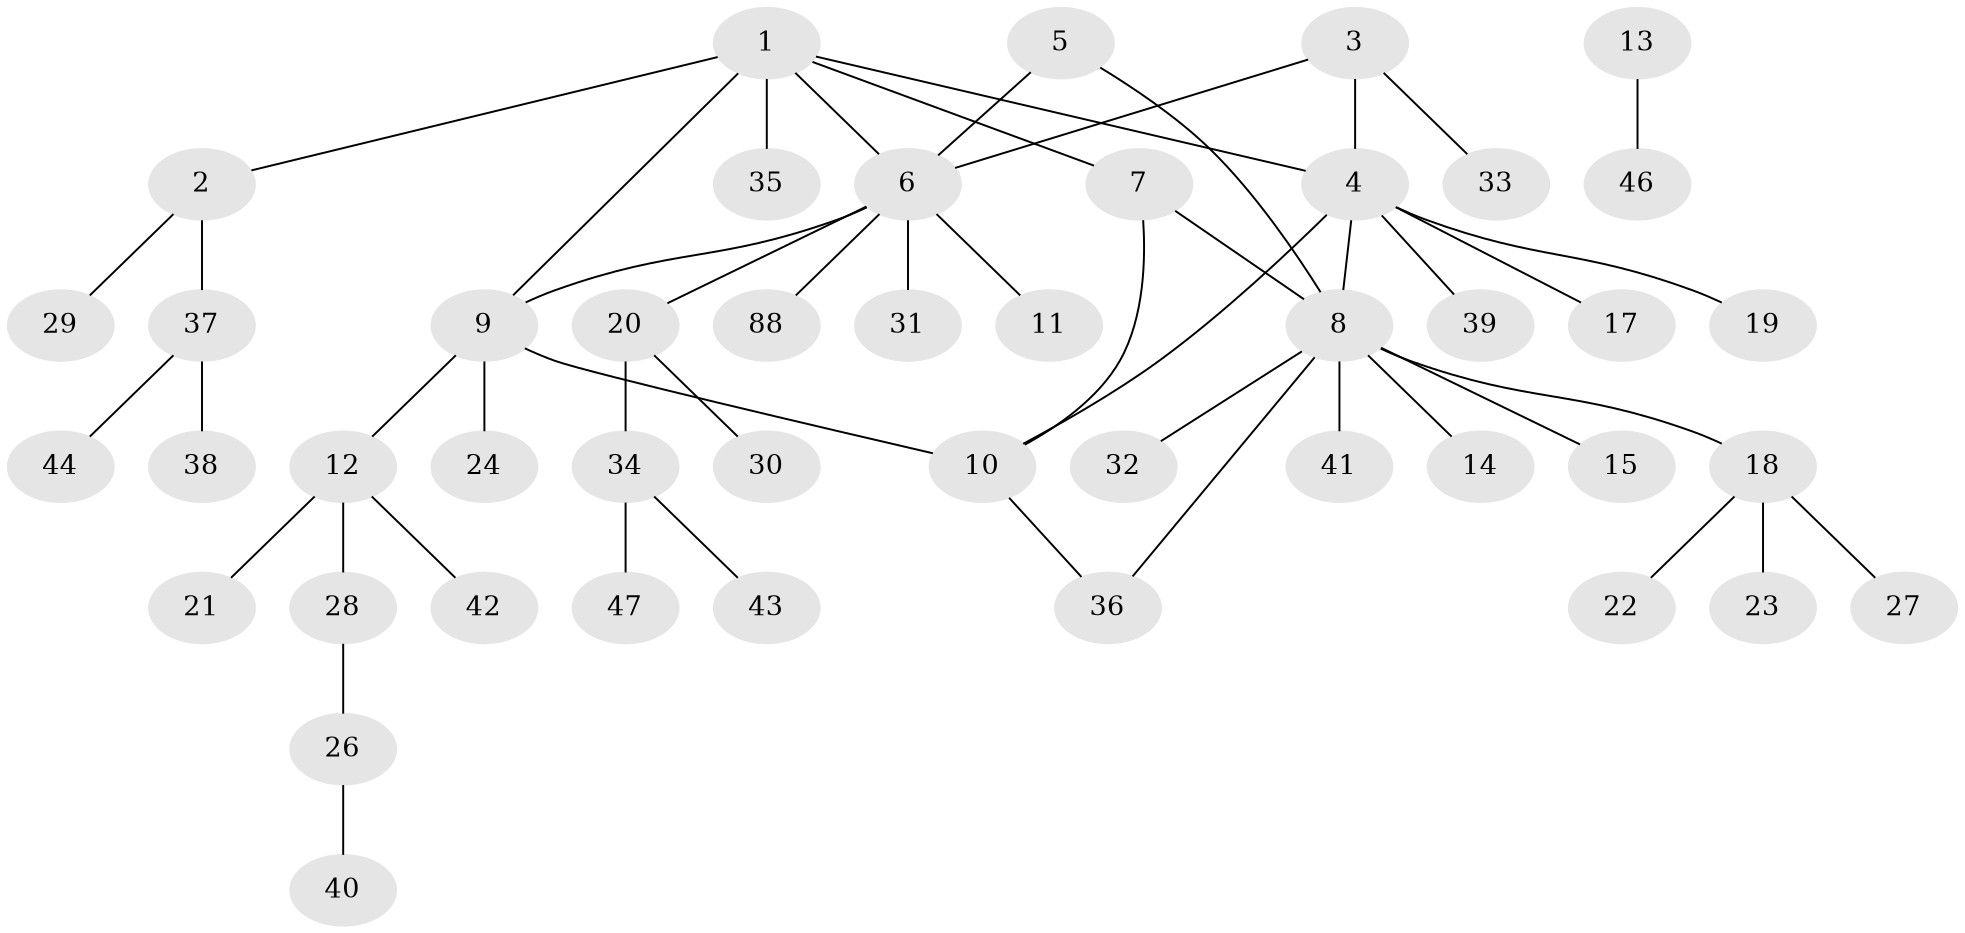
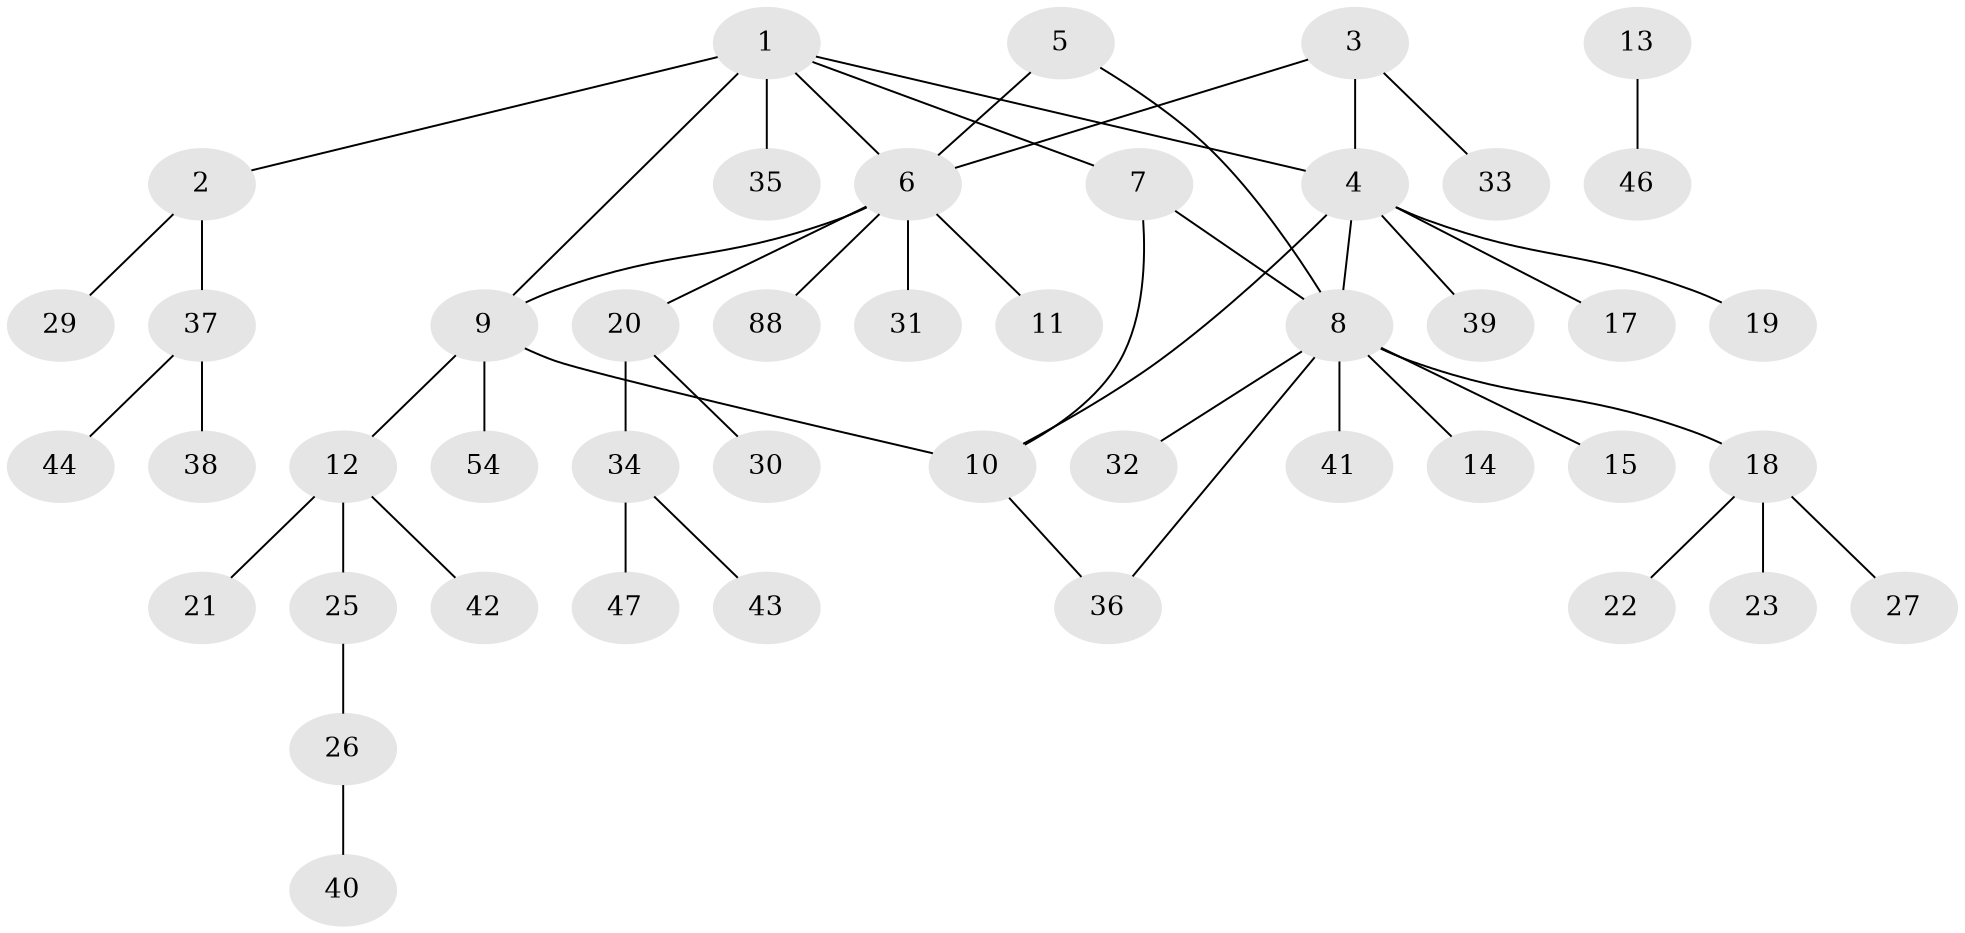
node "24": label "24" -> "54"
node "28": label "28" -> "25"
